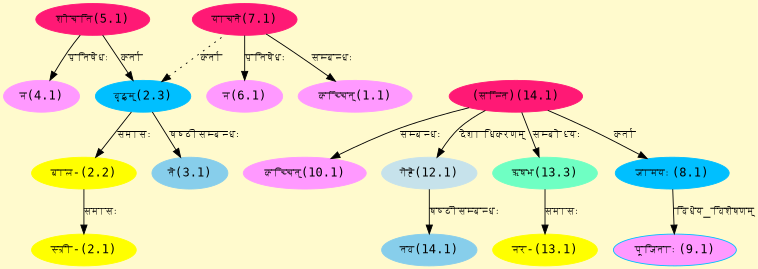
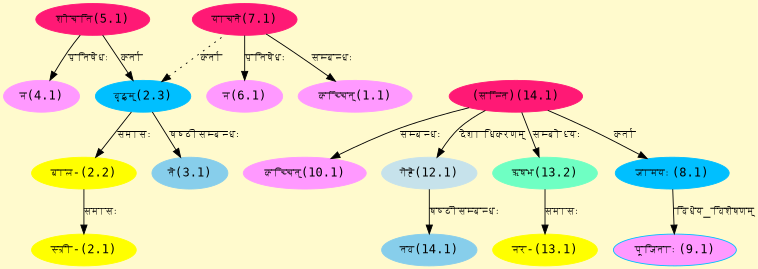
node "ऋषभ(13.3)": label "ऋषभ(13.3)" -> "ऋषभ(13.2)"
